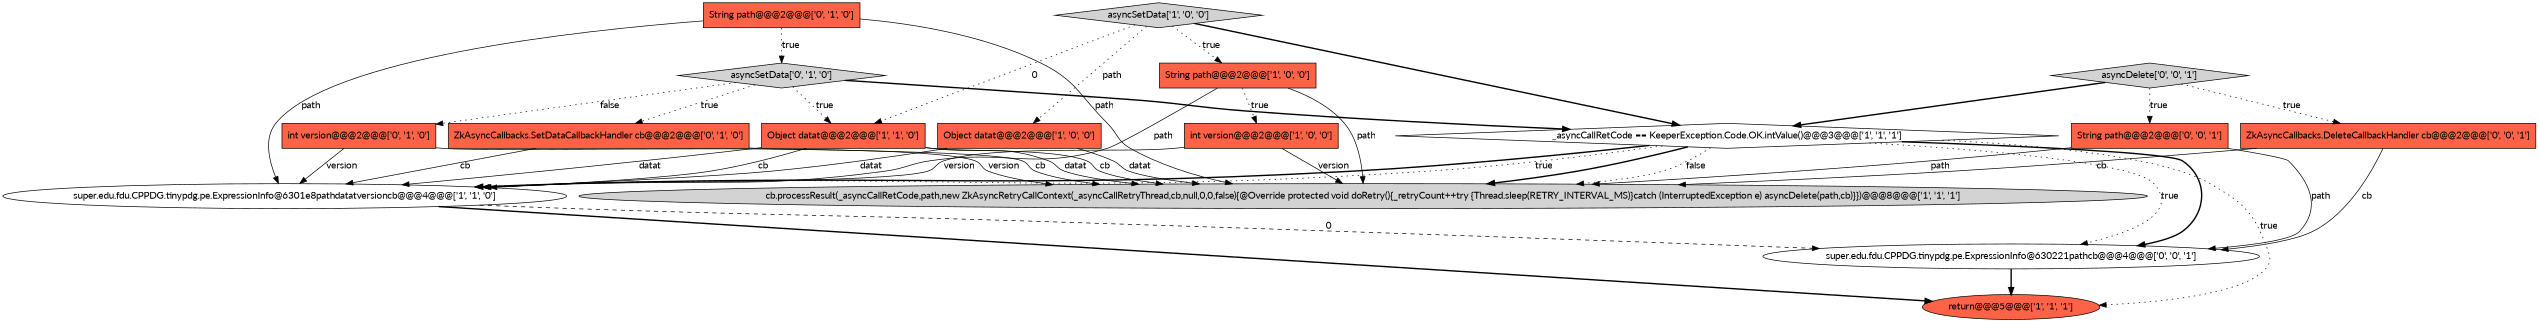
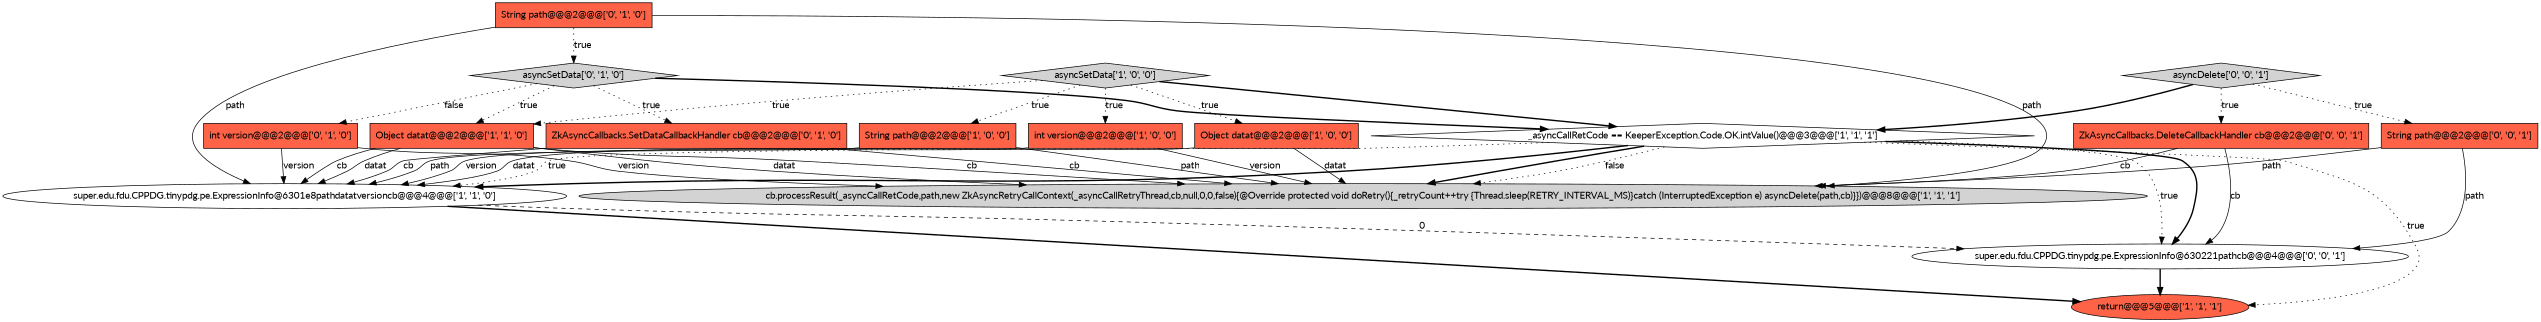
edge "asyncSetData['1', '0', '0']" -> "Object datat@@@2@@@['1', '1', '0']": label "0" -> "true"
edge "asyncSetData['1', '0', '0']" -> "Object datat@@@2@@@['1', '0', '0']": label "path" -> "true"
edge "String path@@@2@@@['1', '0', '0']" -> "int version@@@2@@@['1', '0', '0']": now "asyncSetData['1', '0', '0']" -> "int version@@@2@@@['1', '0', '0']"
